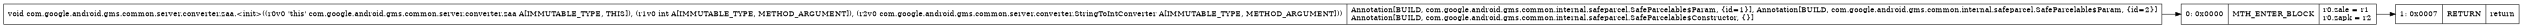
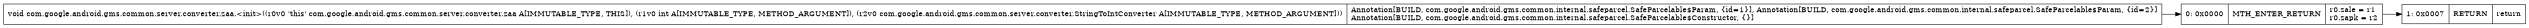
node "0: 0x0000": text "MTH_ENTER_BLOCK" -> "MTH_ENTER_RETURN"
